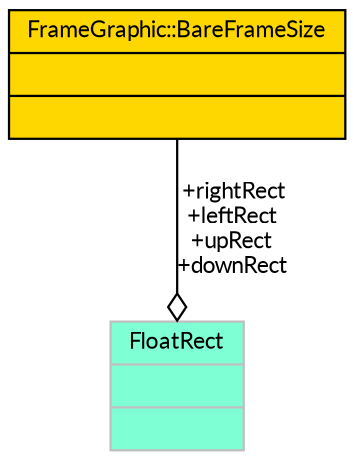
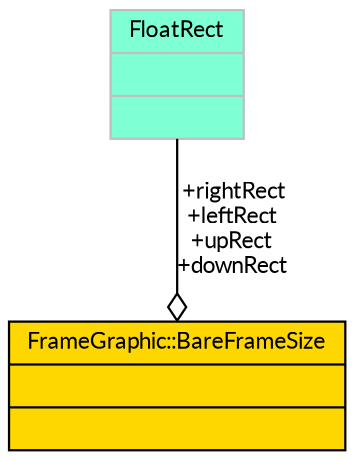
edge "FrameGraphic::BareFrameSize" -> "FloatRect": reversed
